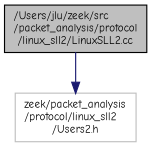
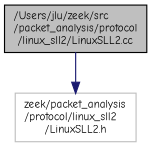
node "zeek/packet_analysis /protocol/linux_sll2 /Users2.h": label "zeek/packet_analysis /protocol/linux_sll2 /Users2.h" -> "zeek/packet_analysis /protocol/linux_sll2 /LinuxSLL2.h"
